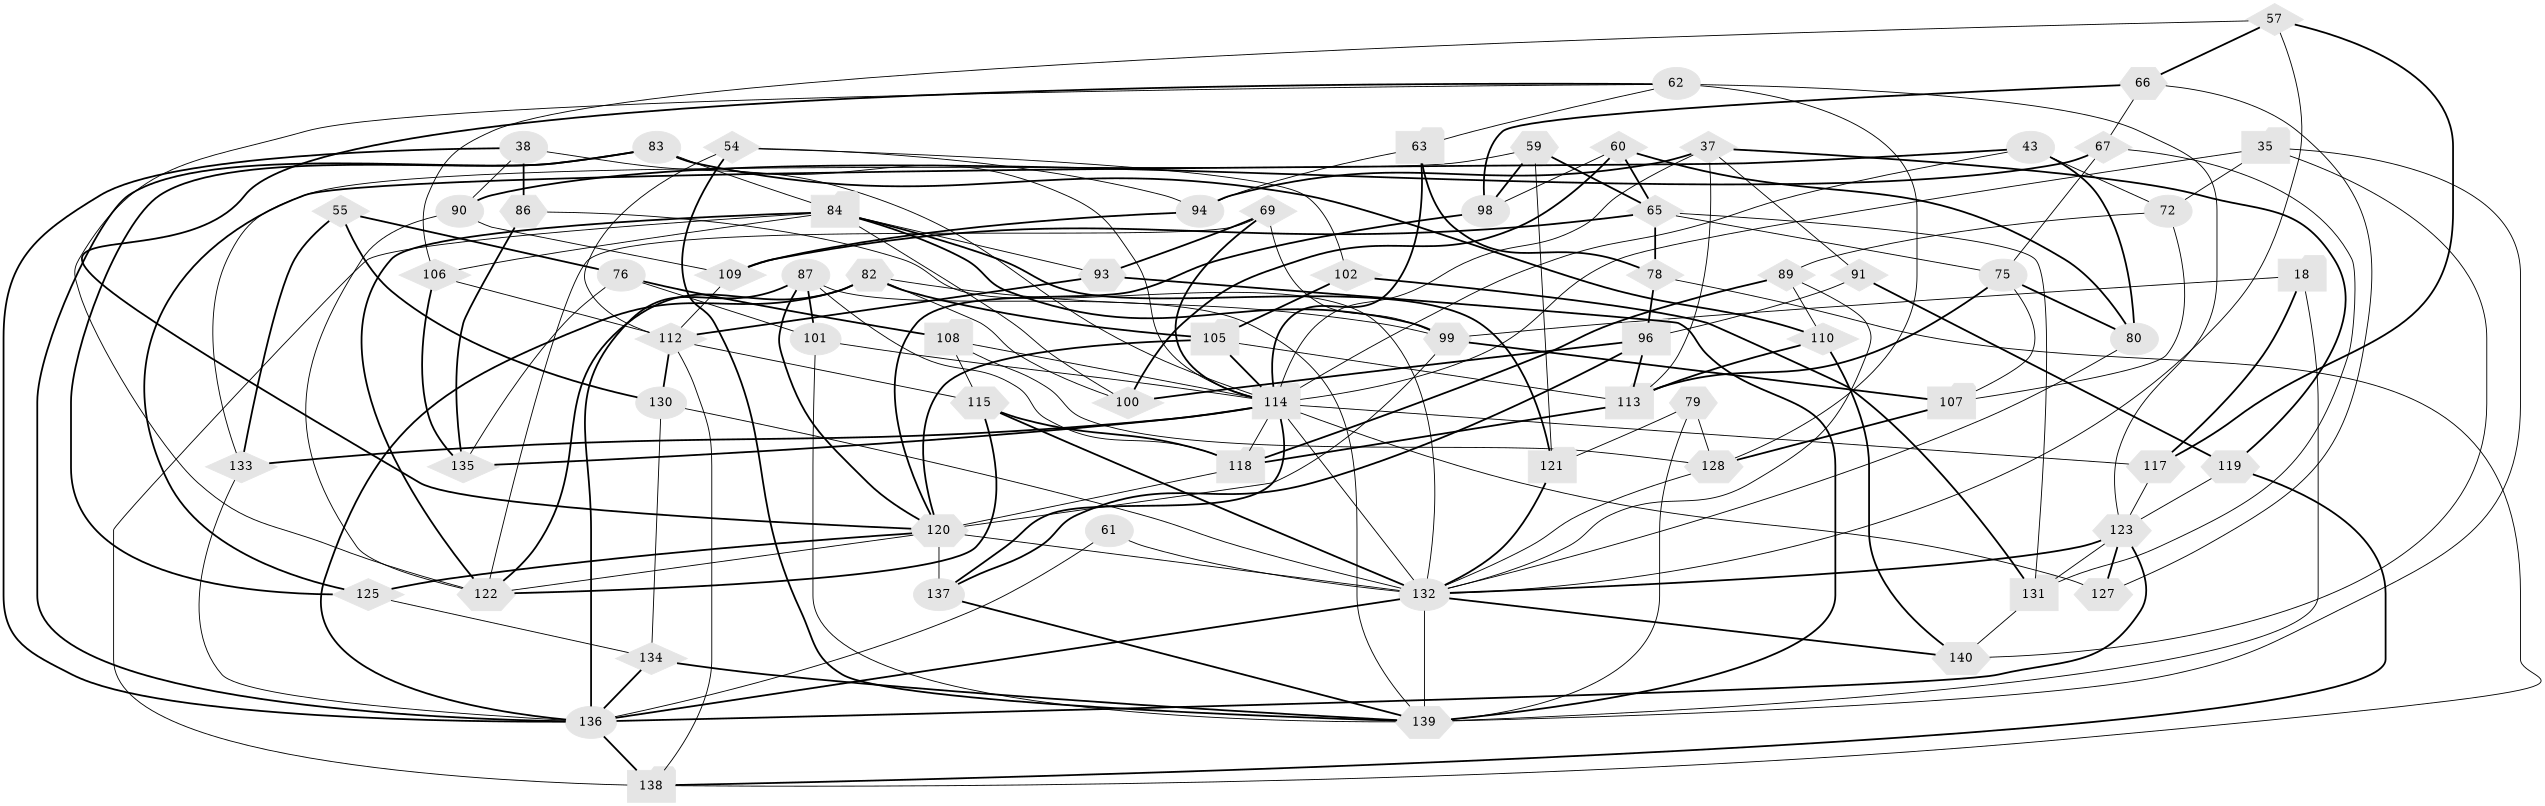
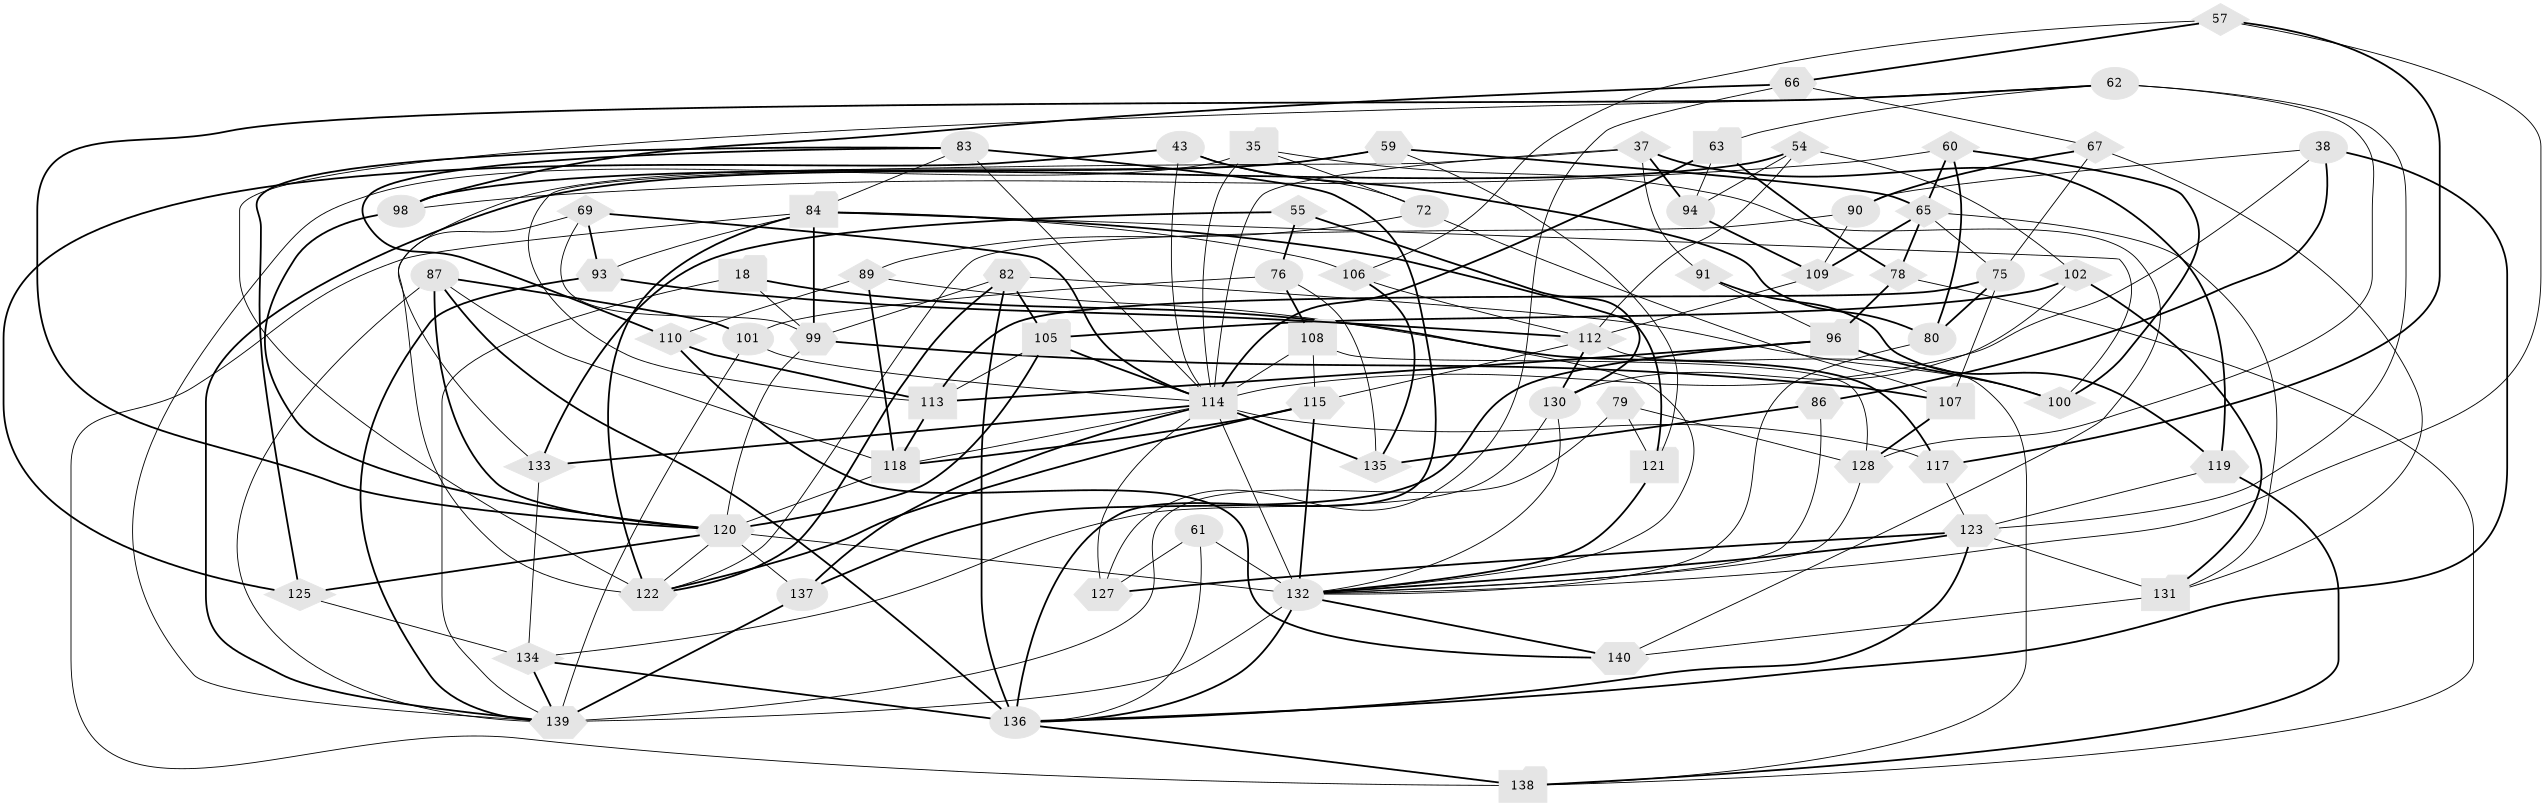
edge "102" -- "130": added
edge "61" -- "127": added
edge "133" -- "136": now "133" -- "134"
